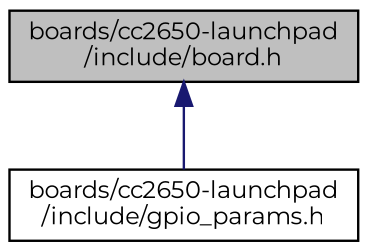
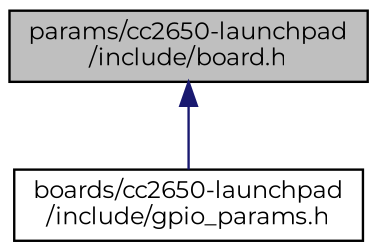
node "boards/cc2650-launchpad /include/board.h": label "boards/cc2650-launchpad /include/board.h" -> "params/cc2650-launchpad /include/board.h"
